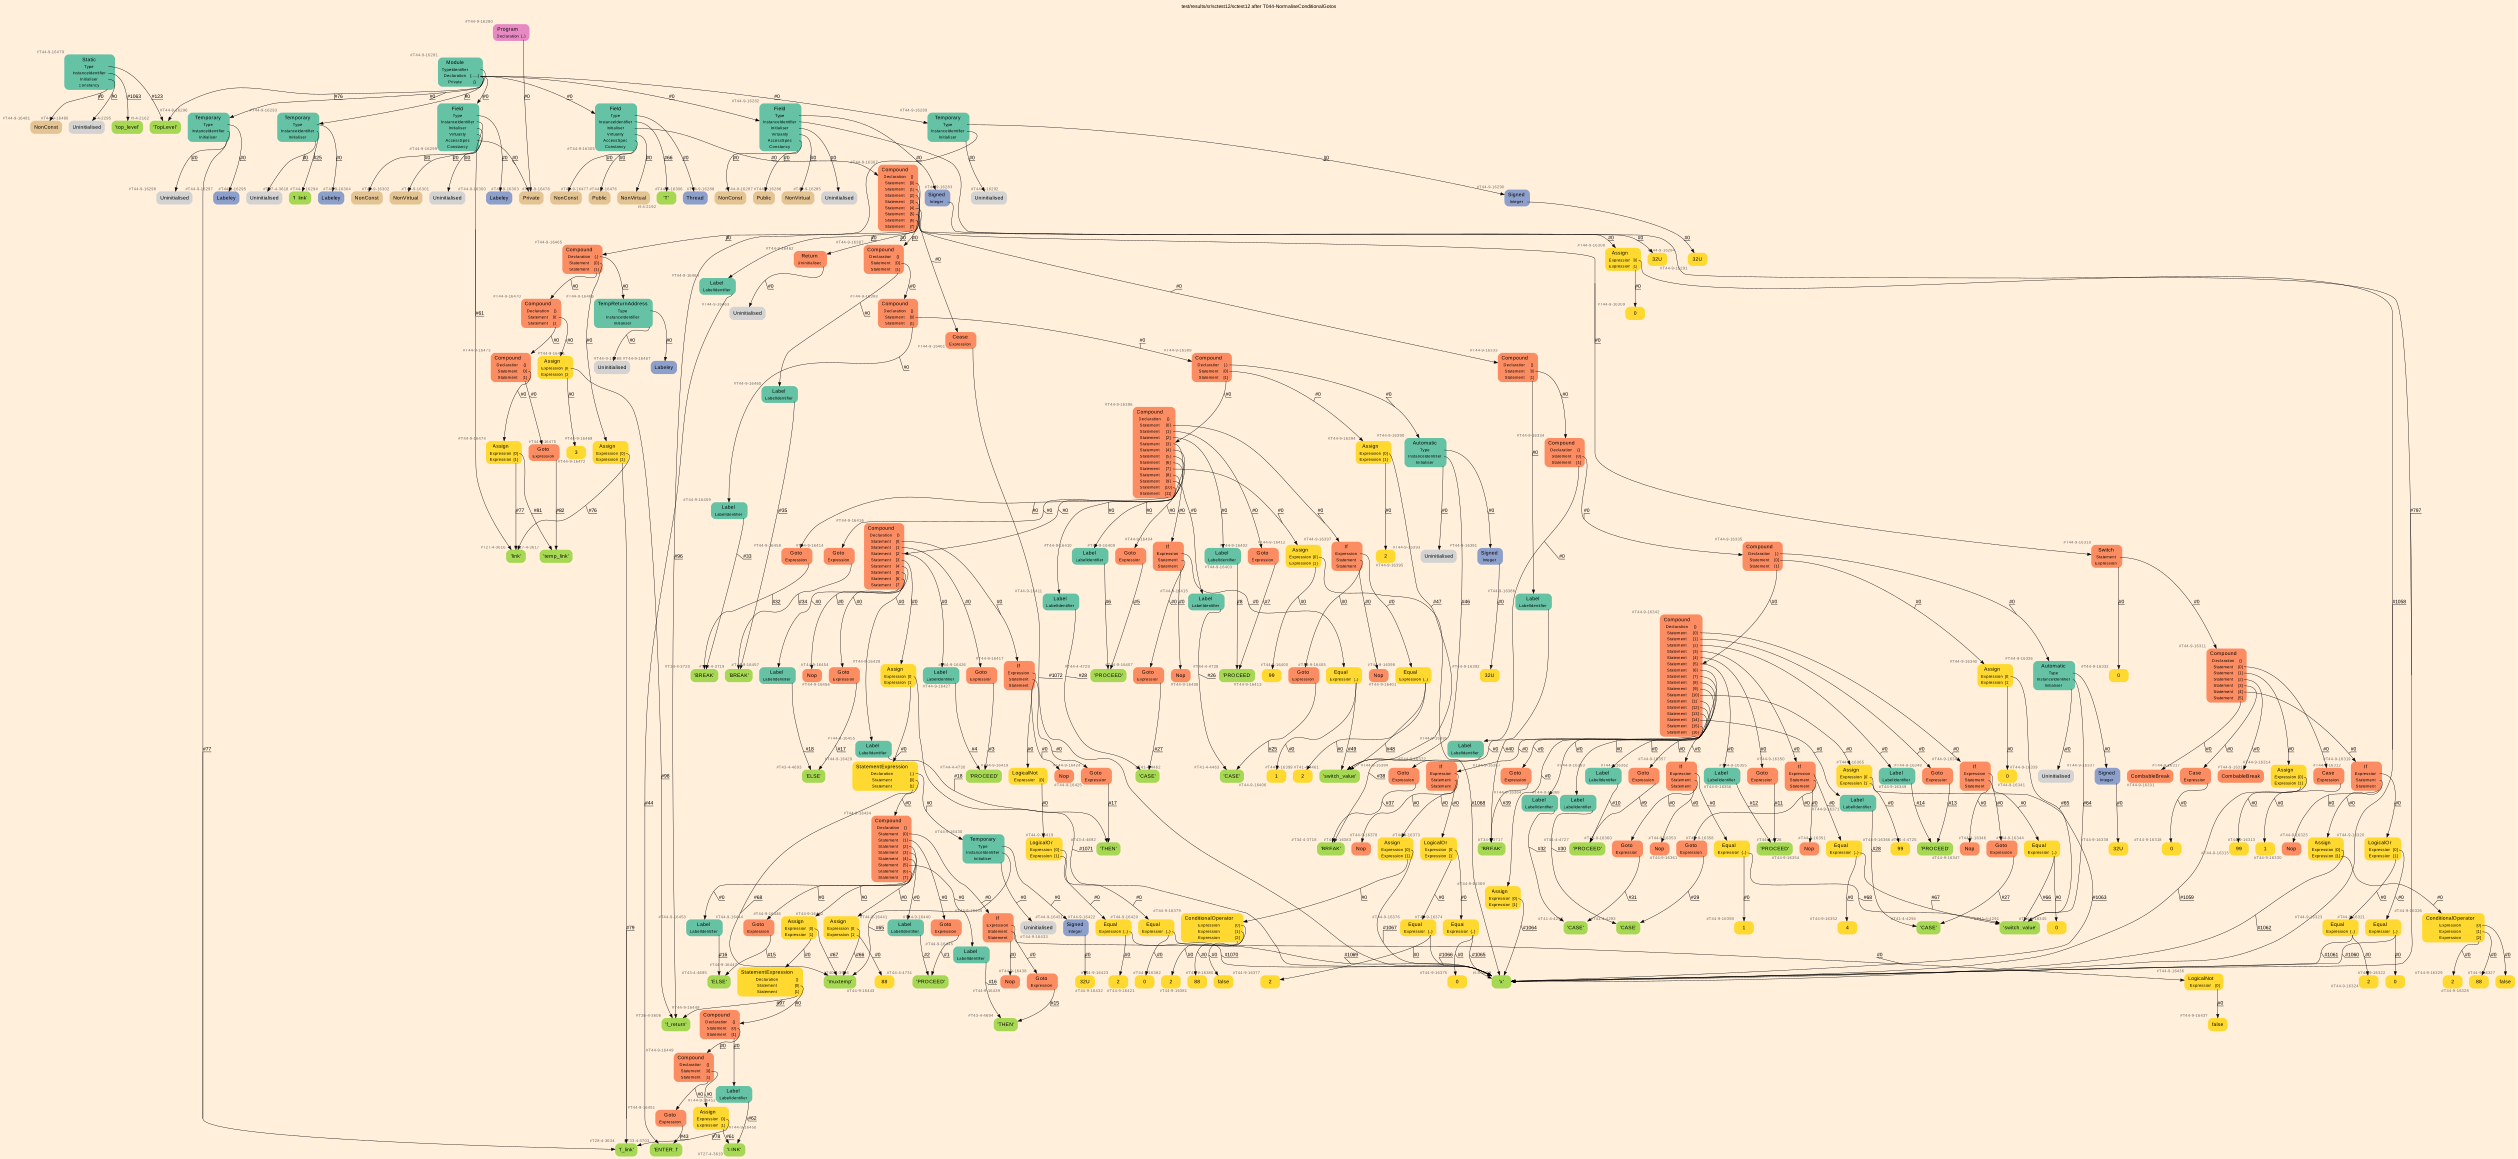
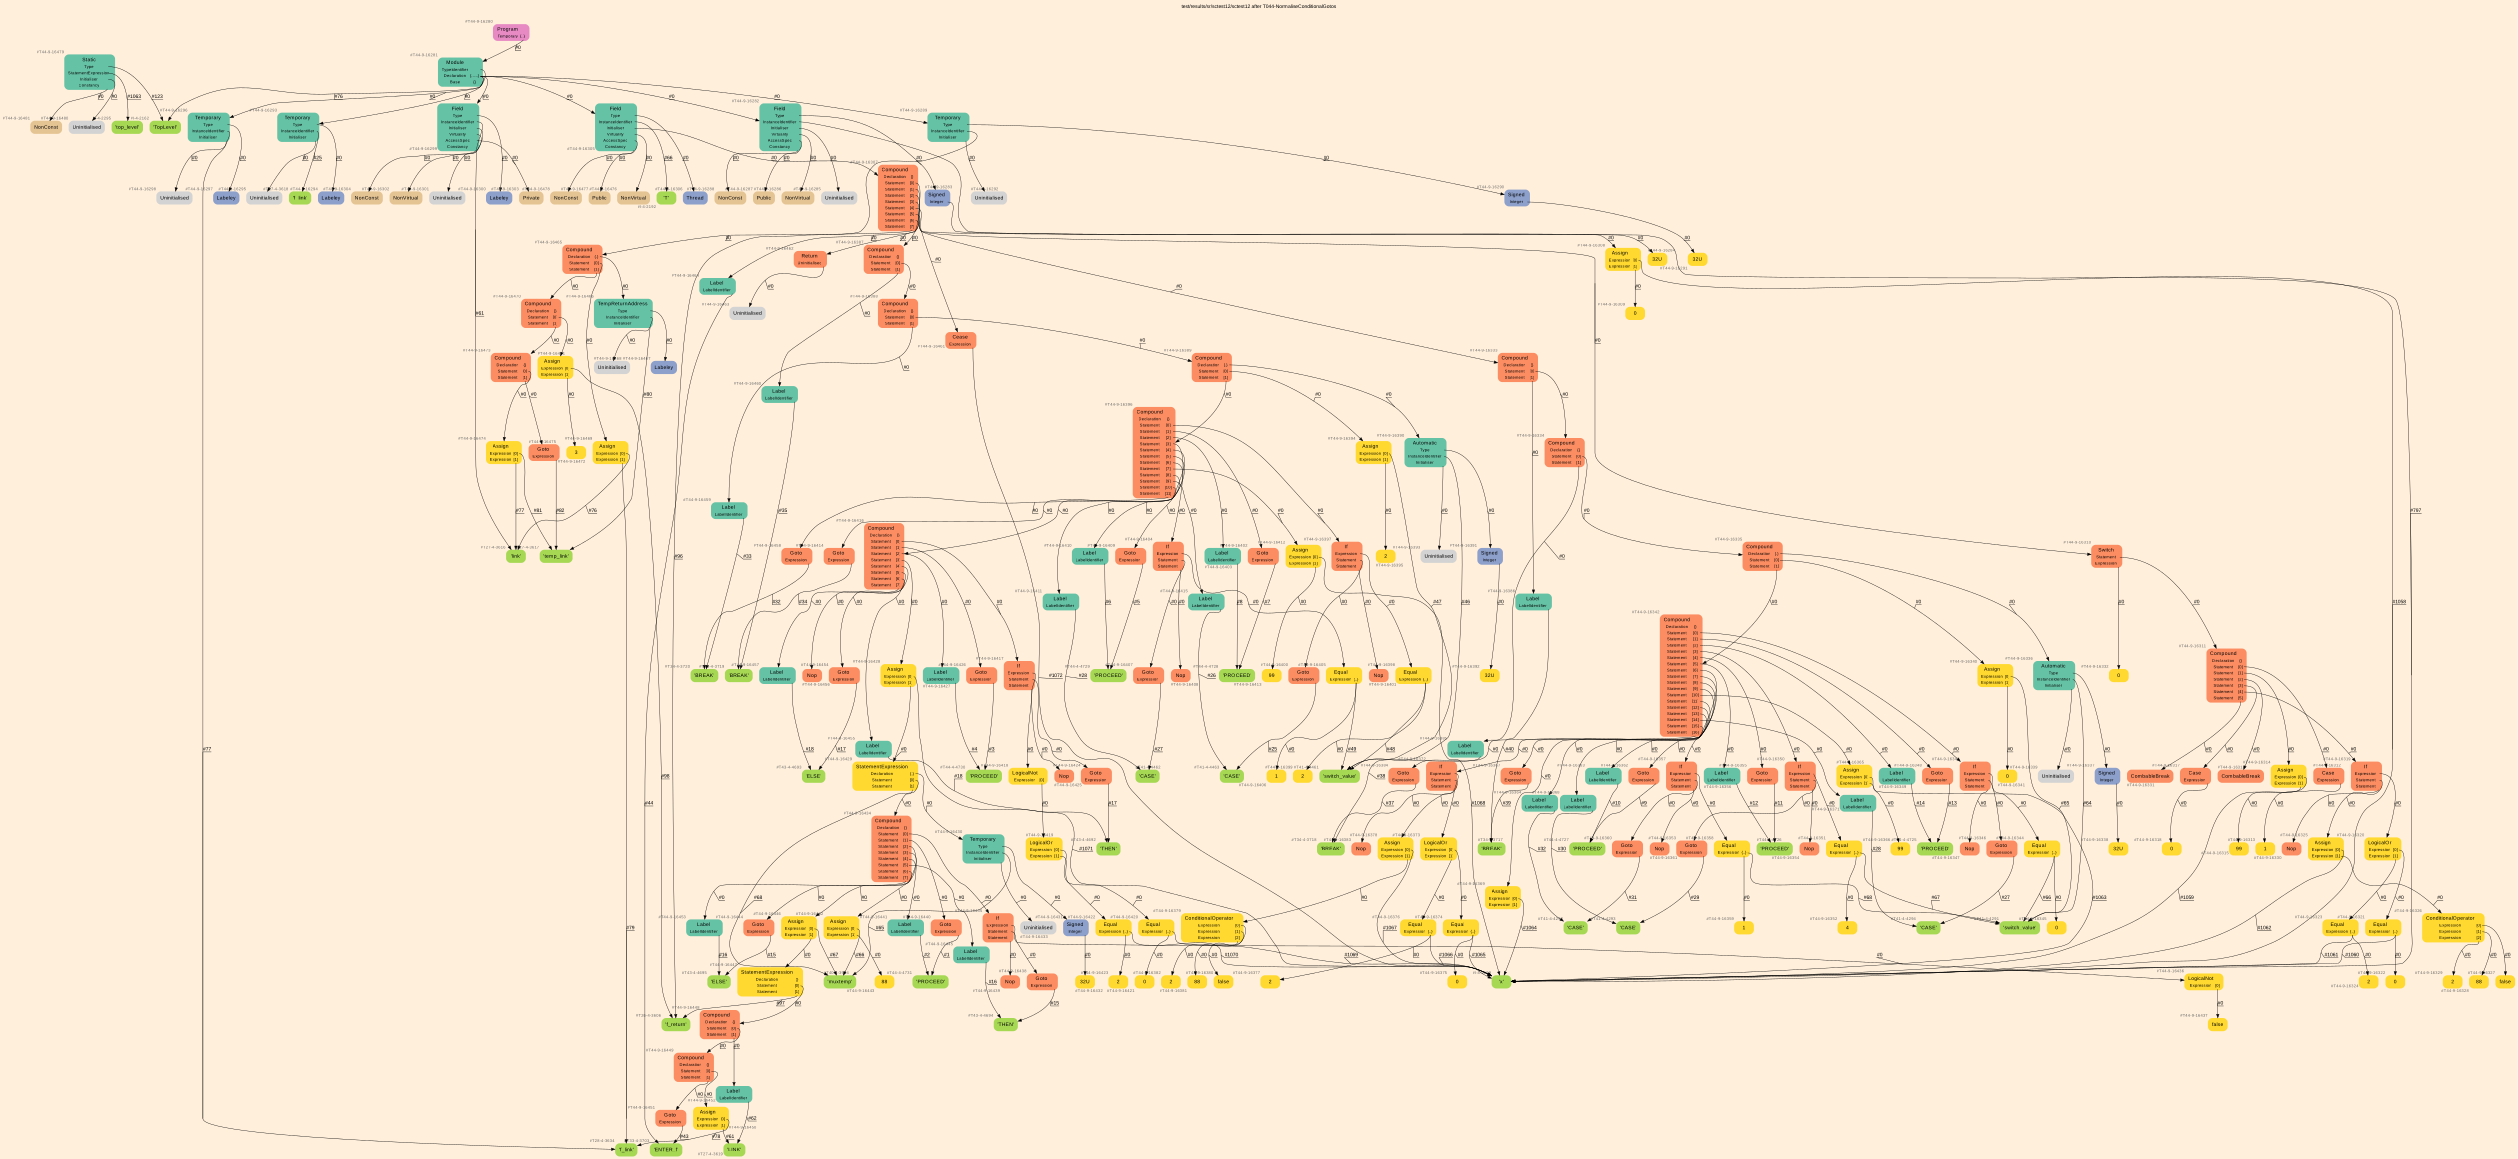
node "Program": text "Declaration" -> "Temporary"
node "Static": text "InstanceIdentifier" -> "StatementExpression"
node "Module": text "Private" -> "Base"
edge "Program" -> "Private": now "Program" -> "Module"
edge "TempReturnAddress" -> "'temp_link'": added, label "#80"
